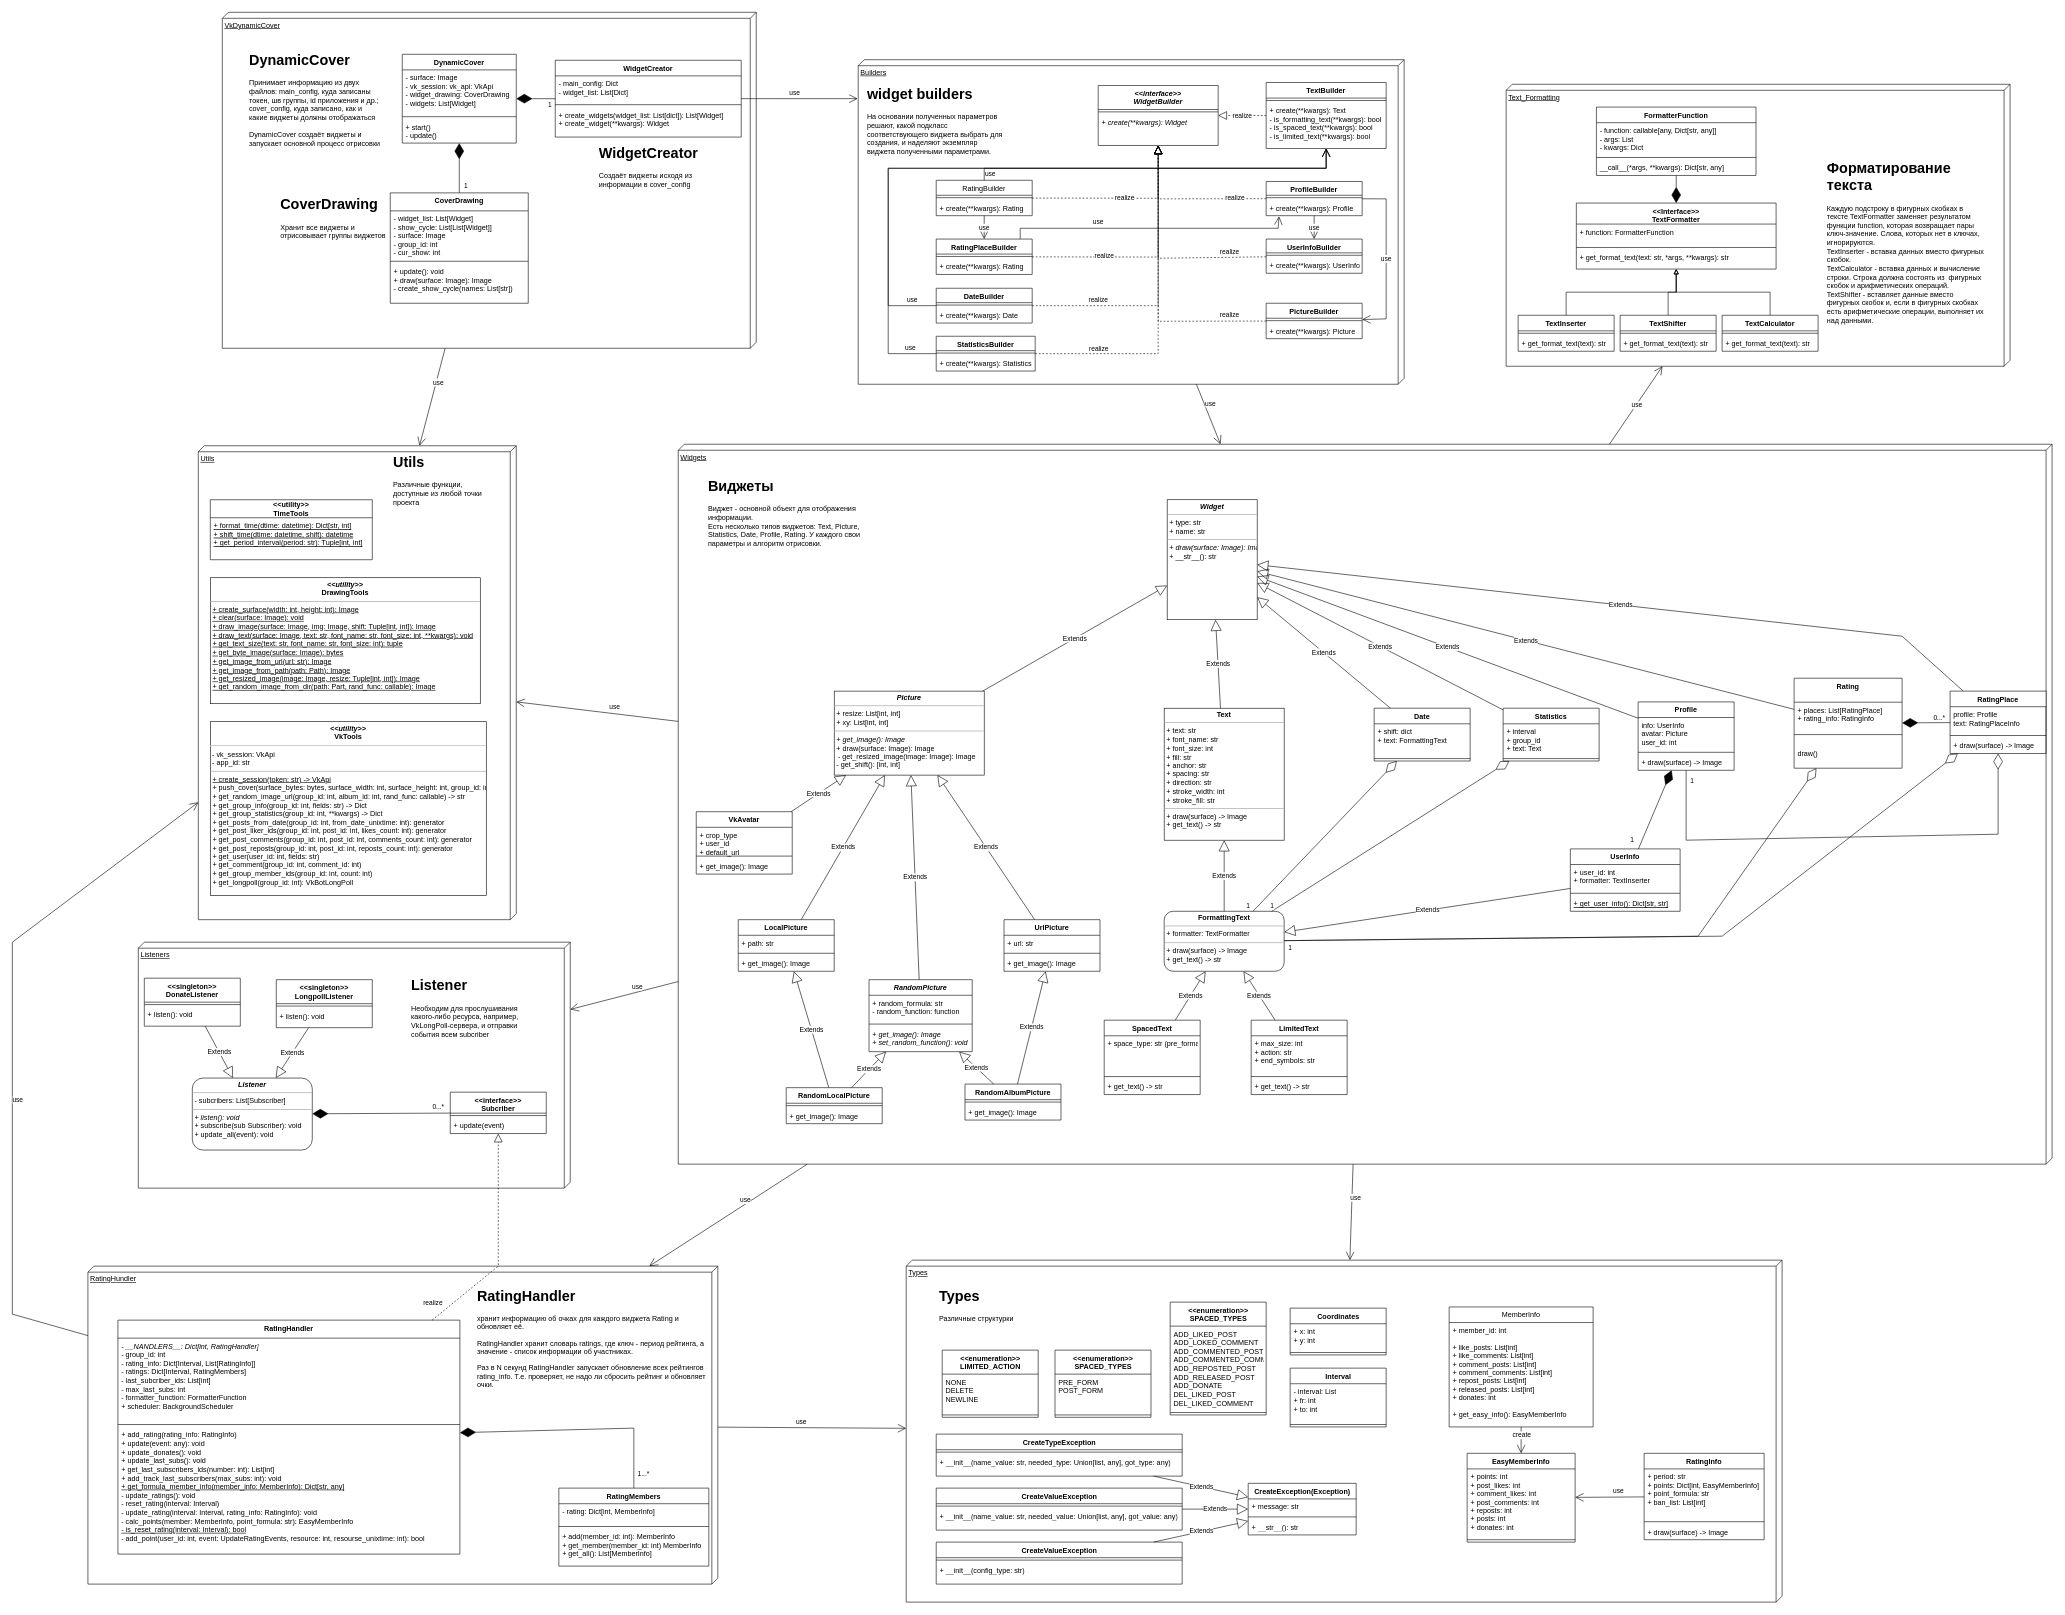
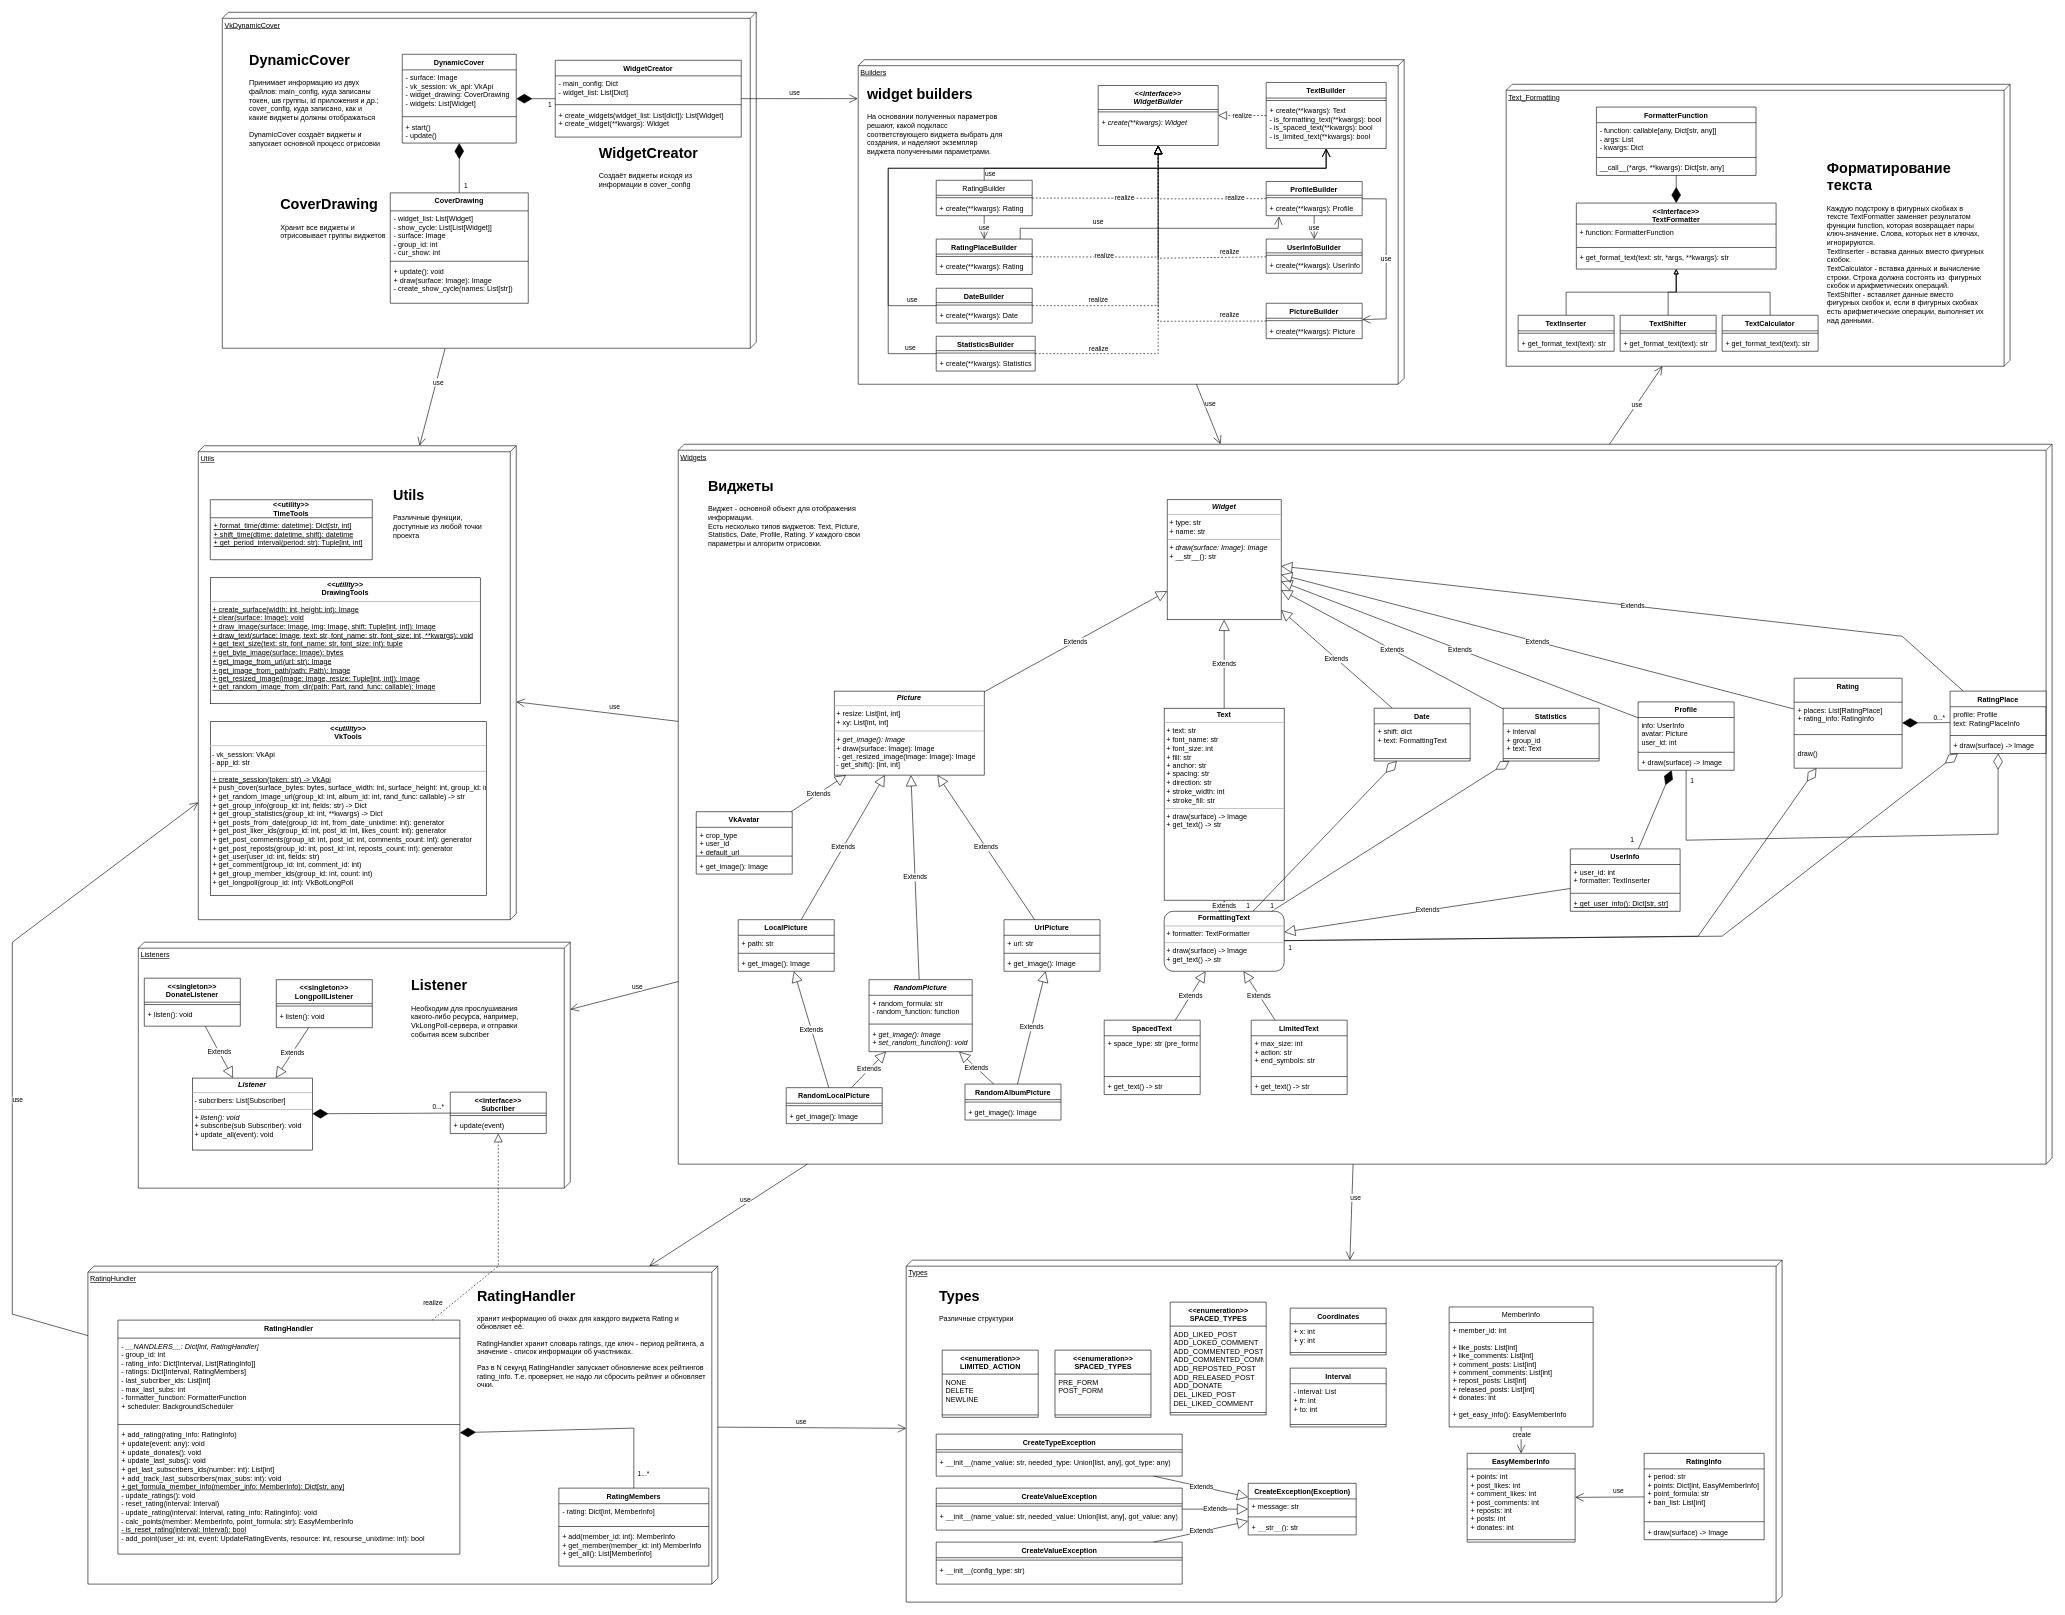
node "Utils Различные функции, доступные из любой точки проекта": moved (446, 480) -> (446, 513)
node "Widget + type: str + name: str + draw(surface: Image): Image + __str__(): str": size 90x120 -> 114x120
node "Text + text: str + font_name: str + font_size: int + fill: str + anchor: str + spacing: str + direction: str + stroke_width: int + stroke_fill: str + draw(surface) -> Image + get_text() -> str": size 120x132 -> 120x192
node "Listener - subcribers: List[Subscriber] + listen(): void + subscribe(sub Subscriber): void + update_all(event): void": shape rounded rectangle -> rectangle
